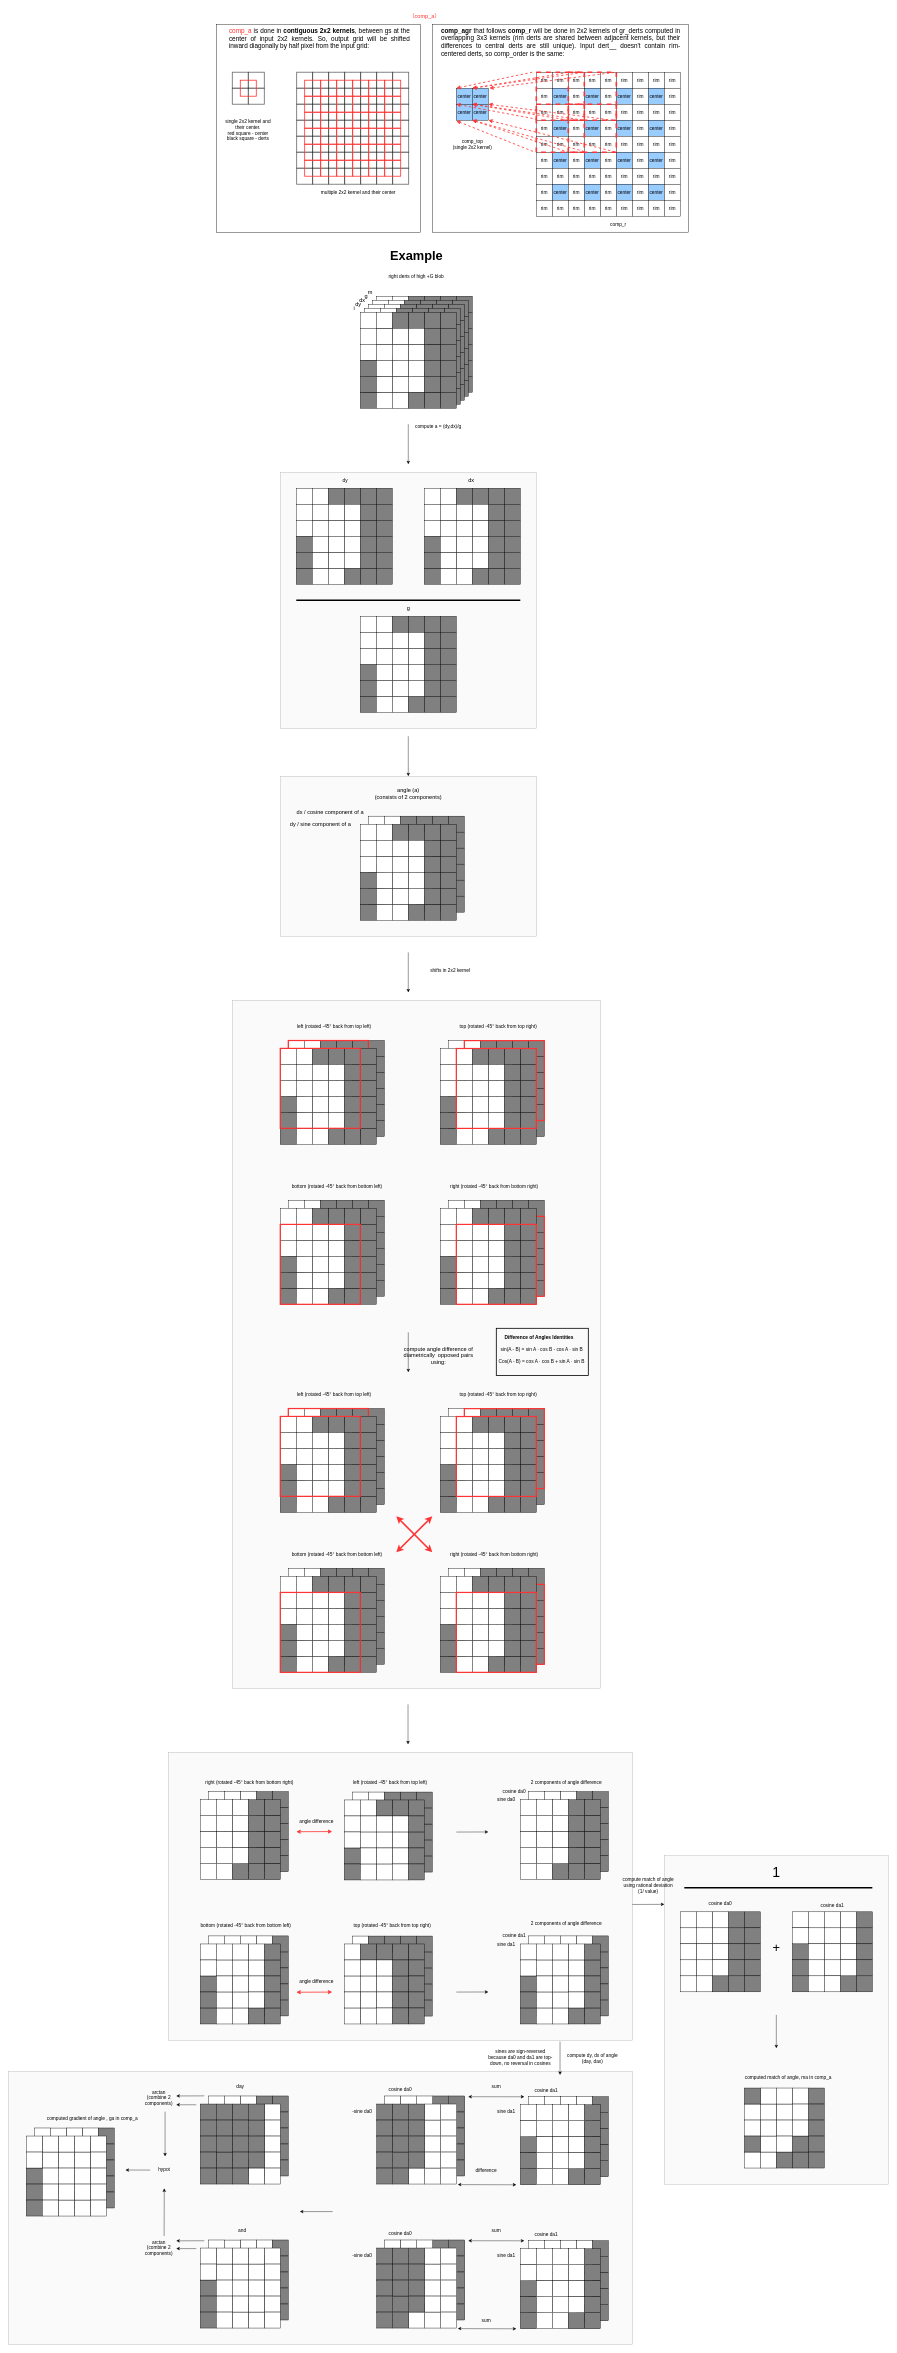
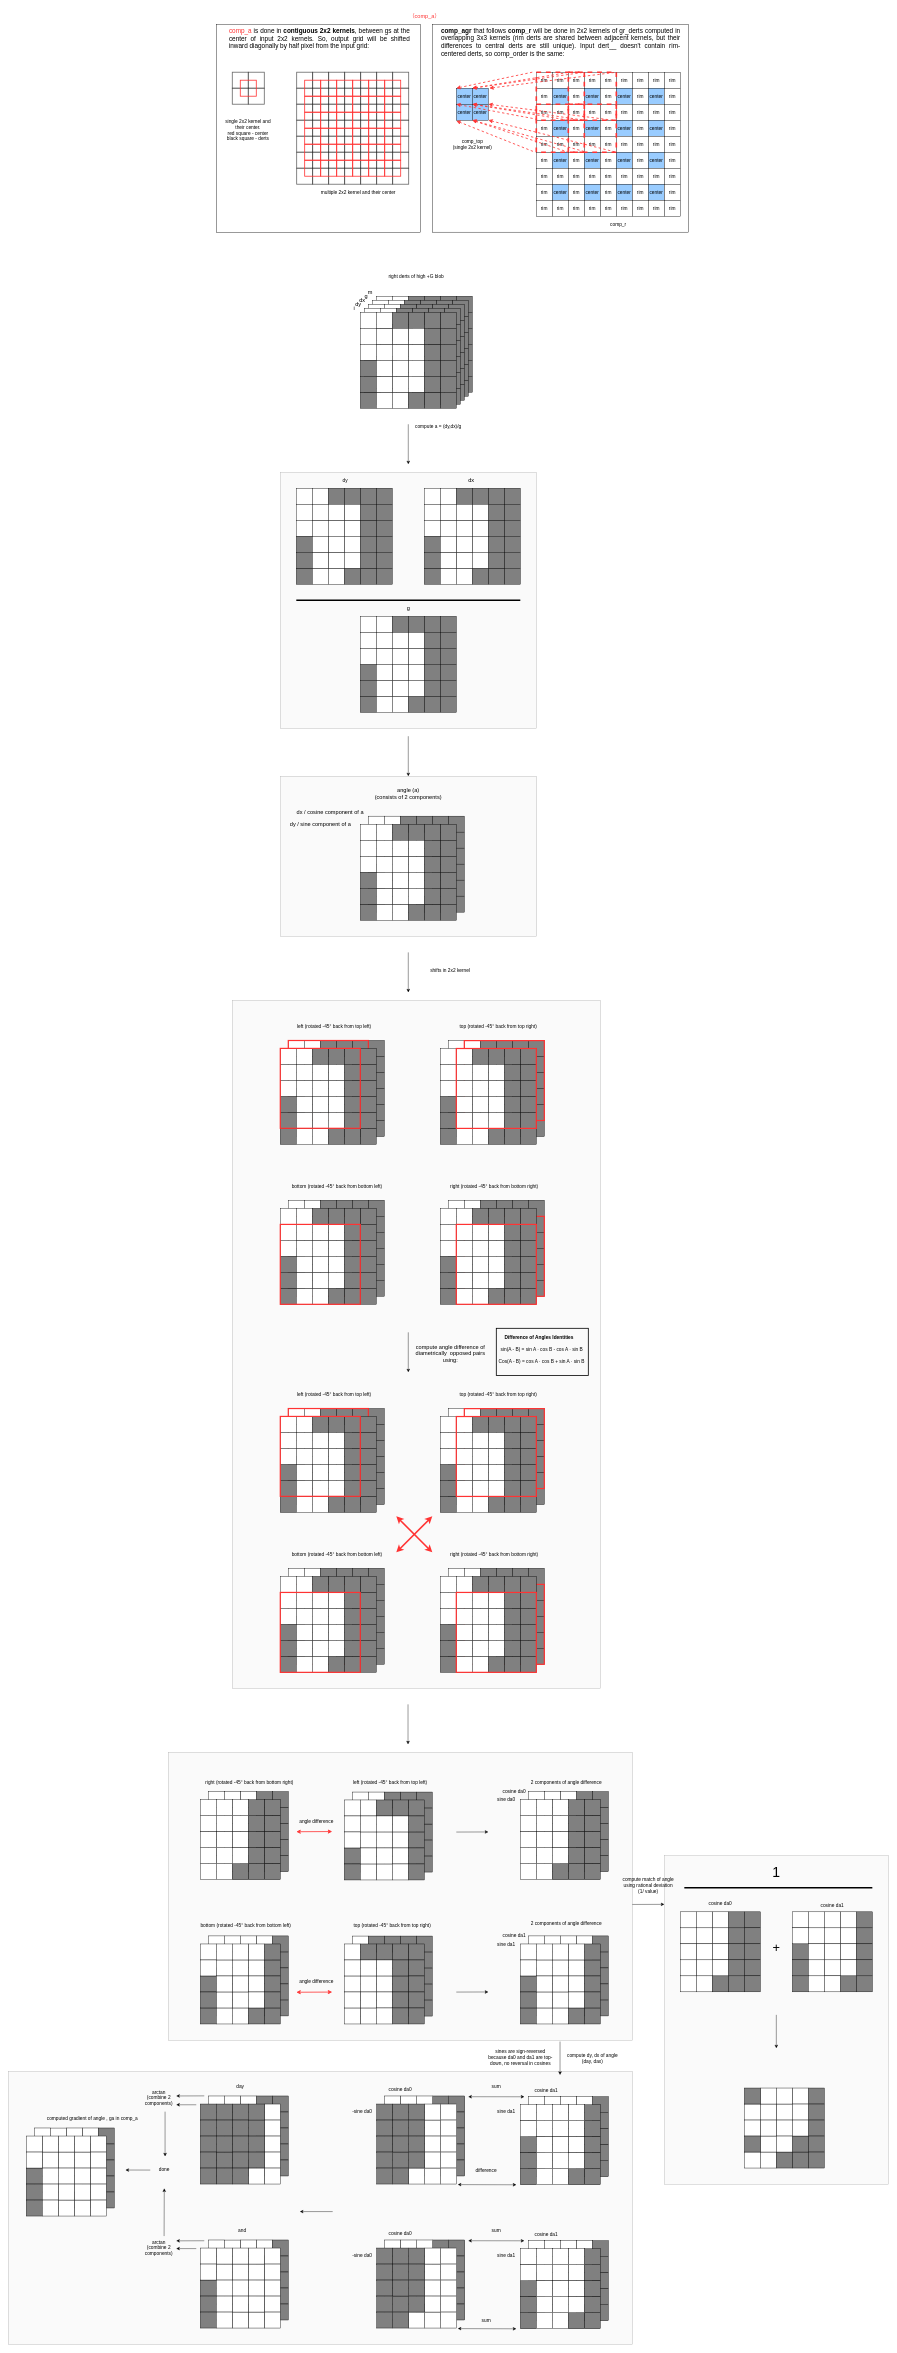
node "Example": removed
node "compute angle difference of diametrically opposed pairs using:": moved (438, 1355) -> (450, 1353)
node "computed match of angle, ma in comp_a": removed
node "hypot": label "hypot" -> "done"
